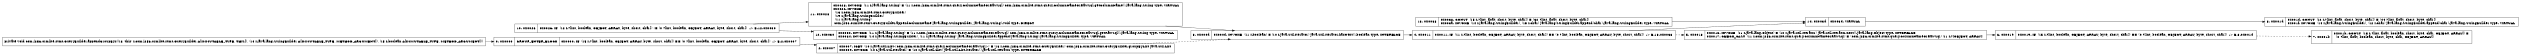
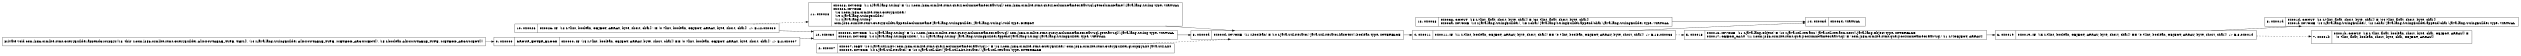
edge "14: 0x003d" -> "8: 0x001d": now "6: 0x0019" -> "8: 0x001d"
edge "10: 0x0026" -> "11: 0x0028": style solid -> dashed
edge "12: 0x0030" -> "3: 0x000d": added
edge "0: 0x0000" -> "2: 0x0007": now "0: 0x0000" -> "12: 0x0030"
